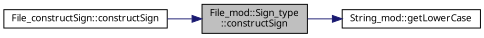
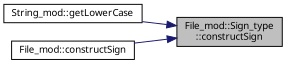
node "File_constructSign::constructSign": label "File_constructSign::constructSign" -> "File_mod::constructSign"
edge "File_mod::Sign_type ::constructSign" -> "String_mod::getLowerCase": reversed
